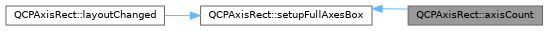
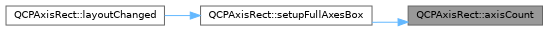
edge "QCPAxisRect::axisCount" -> "QCPAxisRect::setupFullAxesBox": reversed
